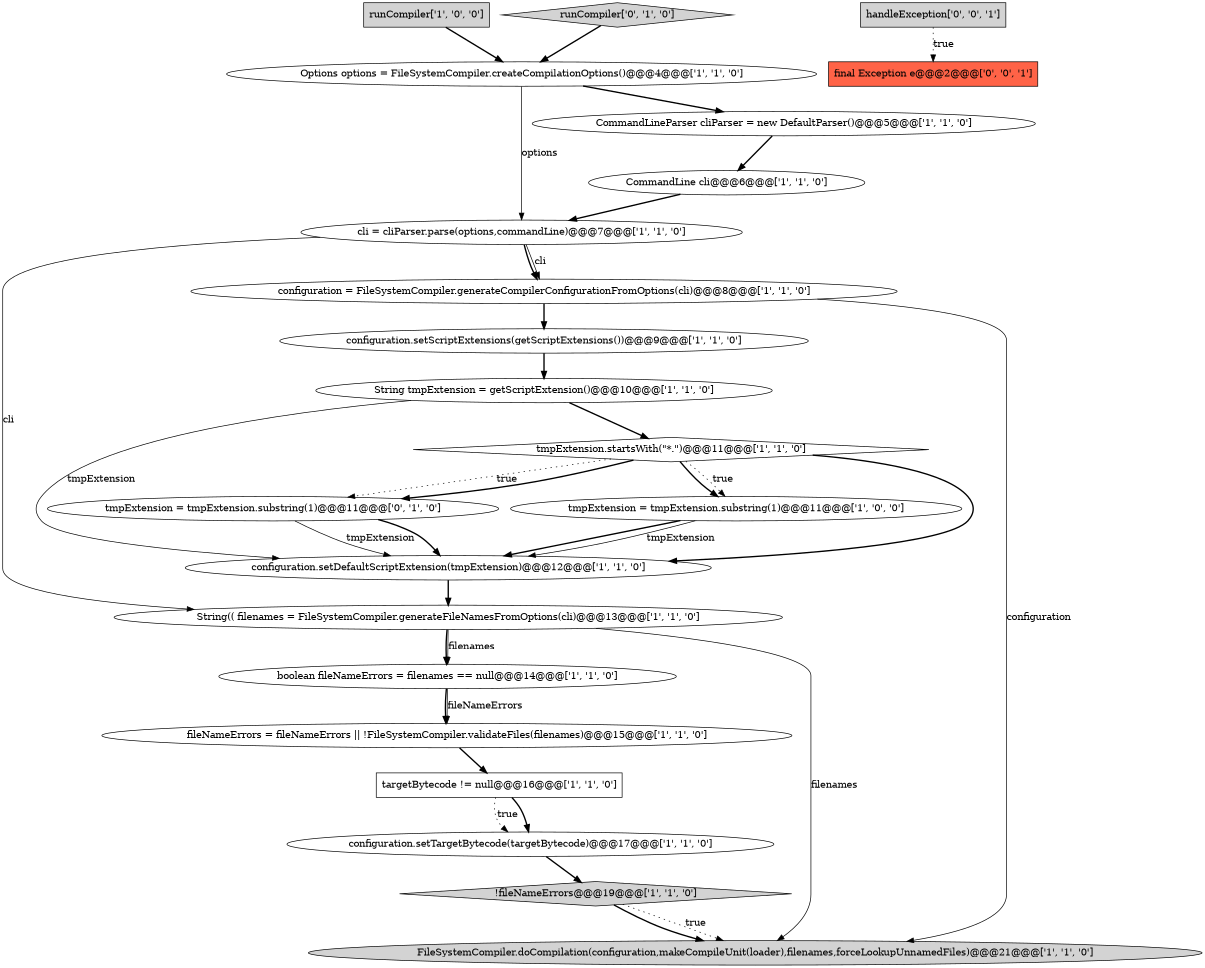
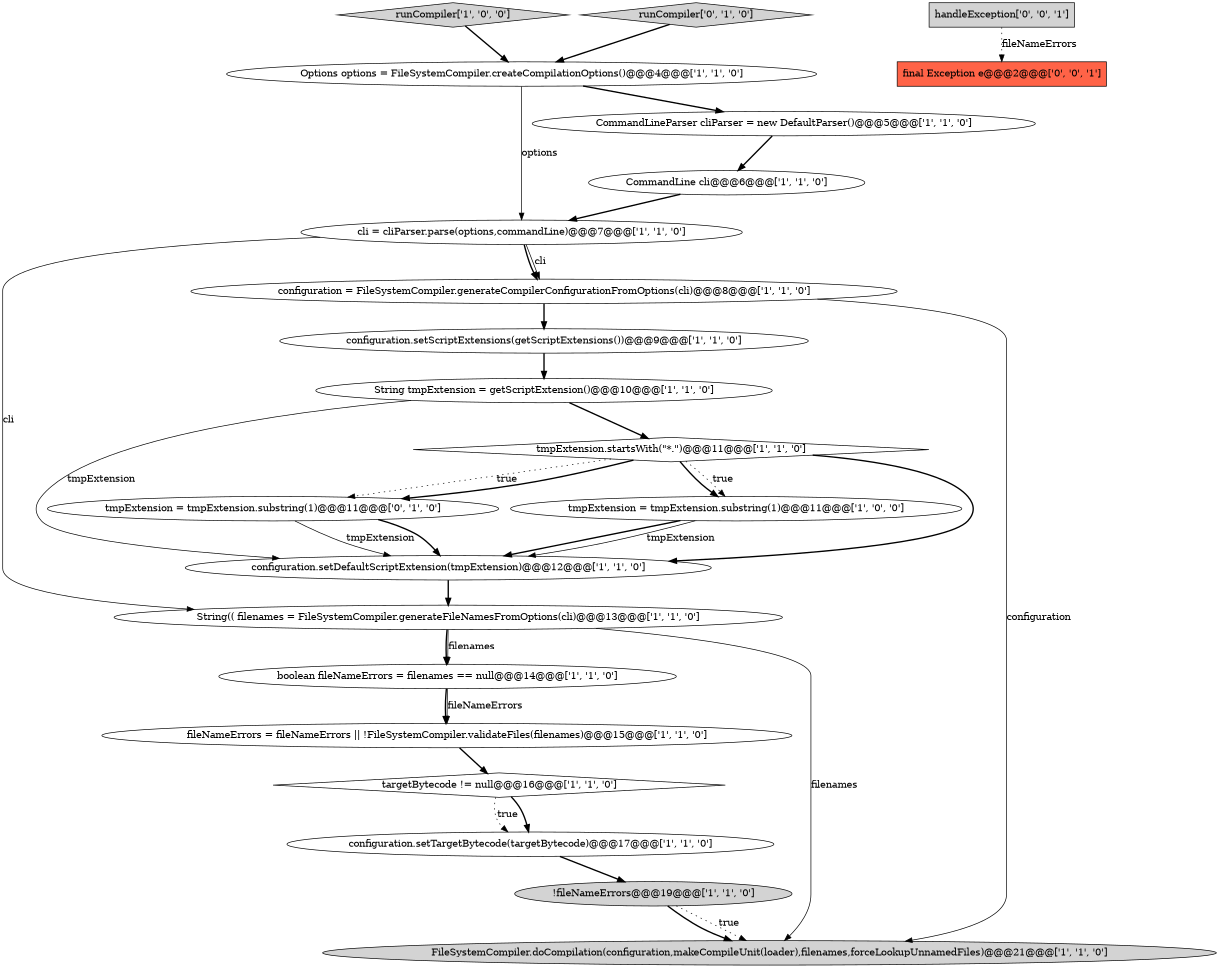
node "runCompiler['1', '0', '0']": shape box -> diamond
edge "handleException['0', '0', '1']" -> "final Exception e@@@2@@@['0', '0', '1']": label "true" -> "fileNameErrors"
node "targetBytecode != null@@@16@@@['1', '1', '0']": shape box -> diamond
node "!fileNameErrors@@@19@@@['1', '1', '0']": shape diamond -> ellipse
